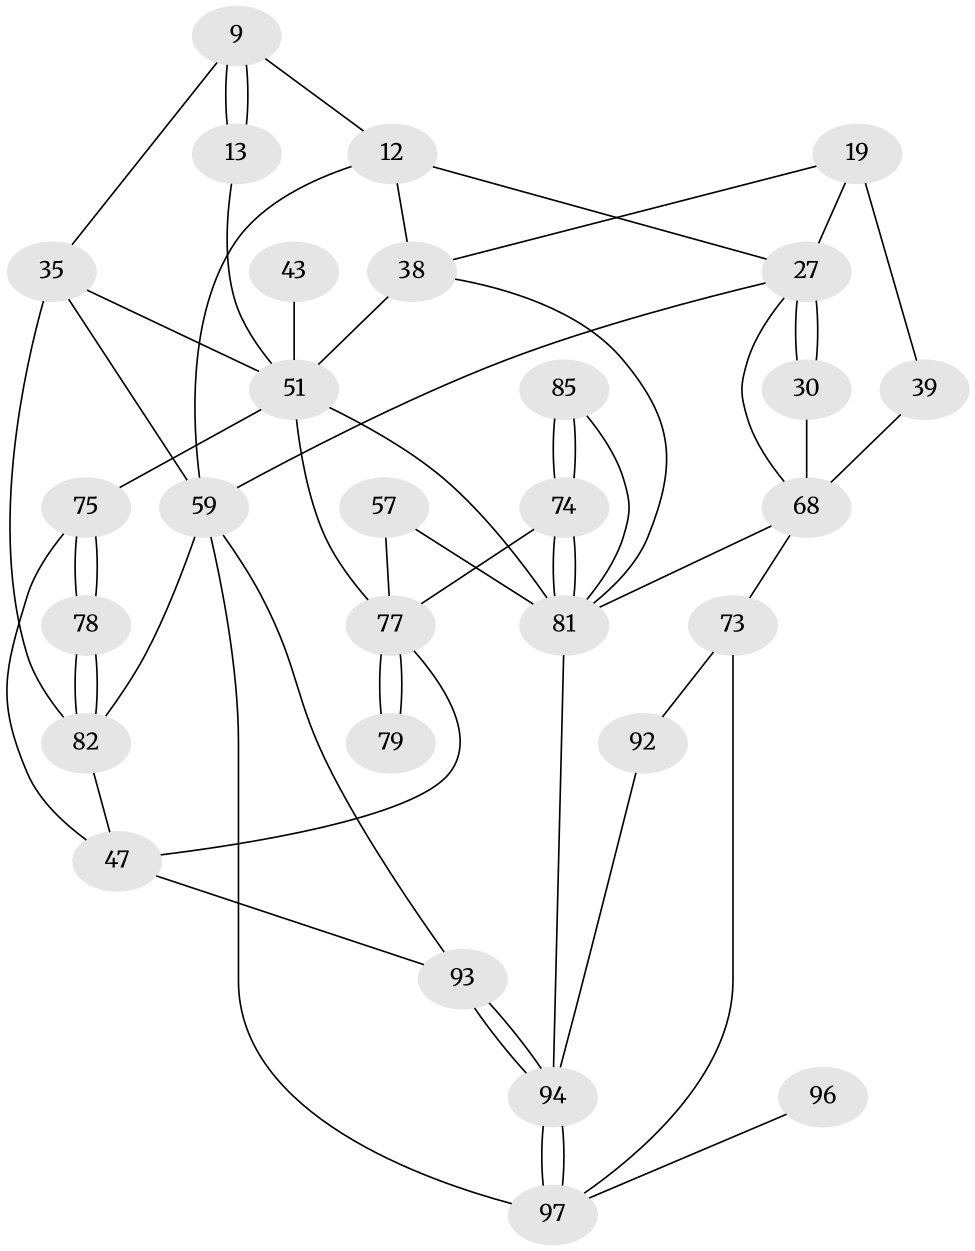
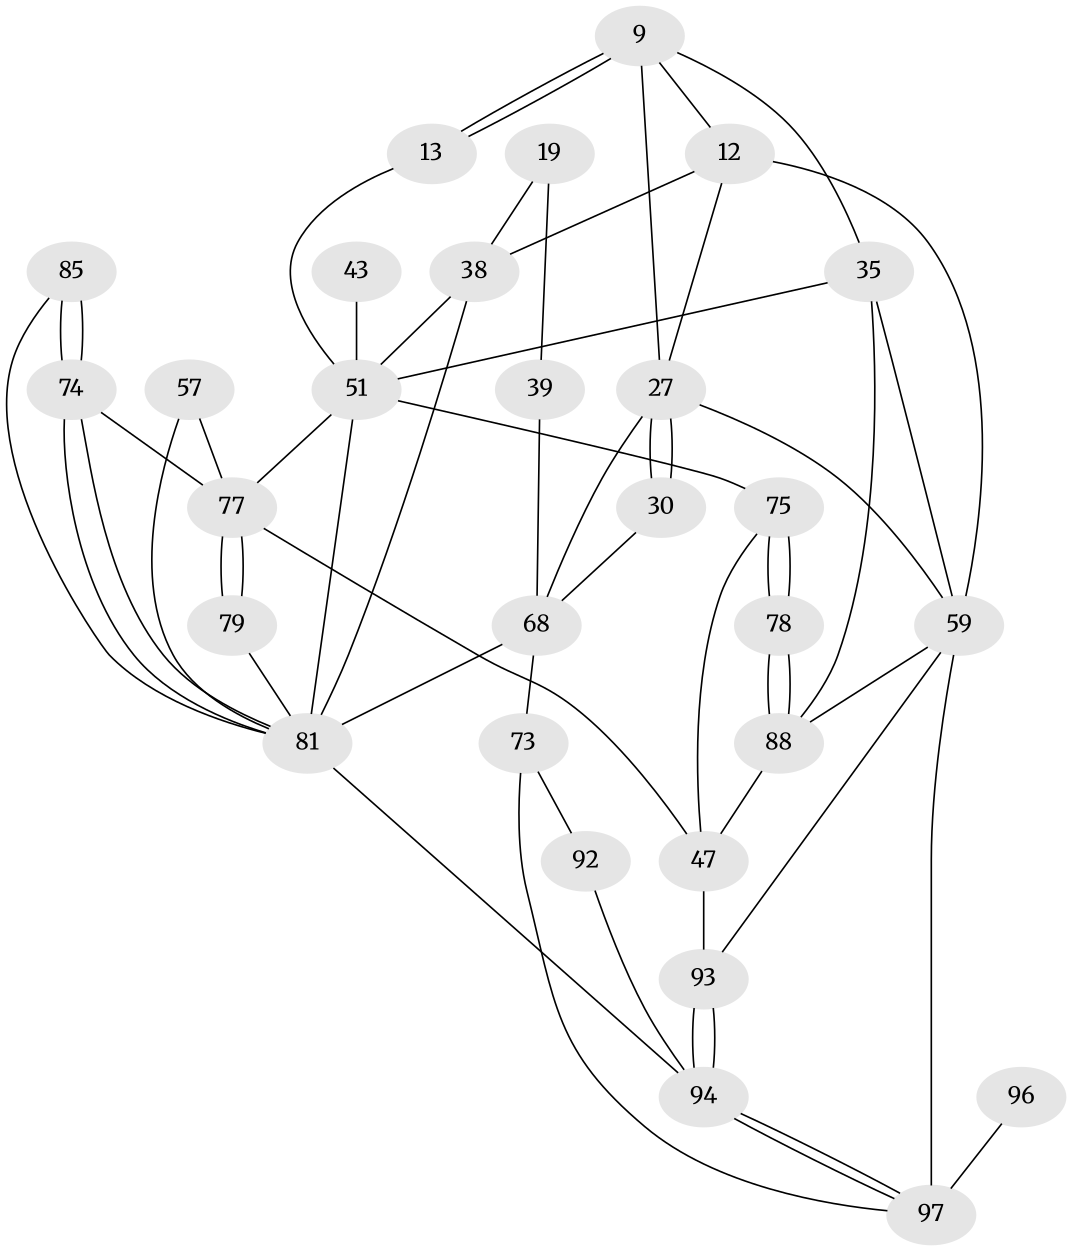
edge "19" -- "27": now "9" -- "27"
edge "79" -- "81": added
node "82": label "82" -> "88"
